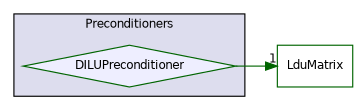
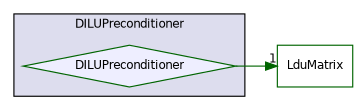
cluster "Preconditioners": label "Preconditioners" -> "DILUPreconditioner"
